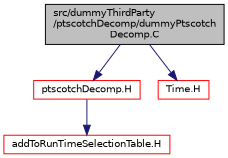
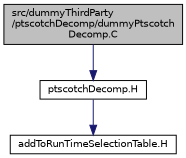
node "ptscotchDecomp.H": color red -> black
node "Time.H": removed
node "addToRunTimeSelectionTable.H": color red -> black
